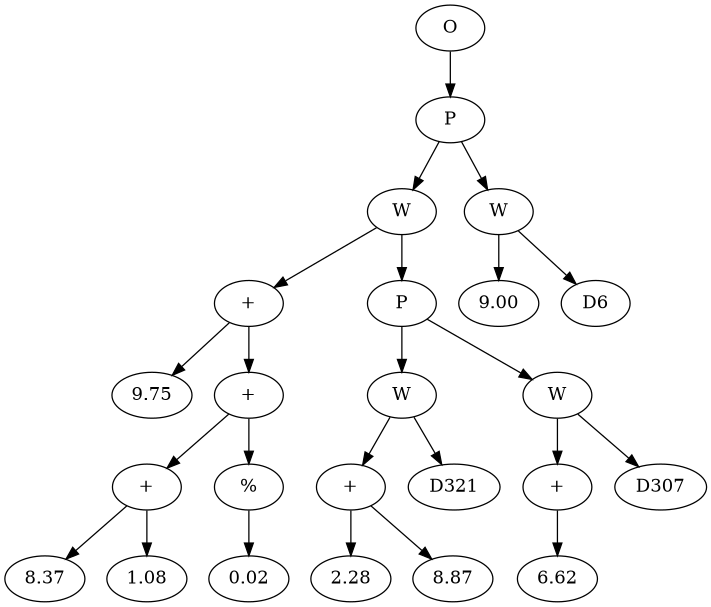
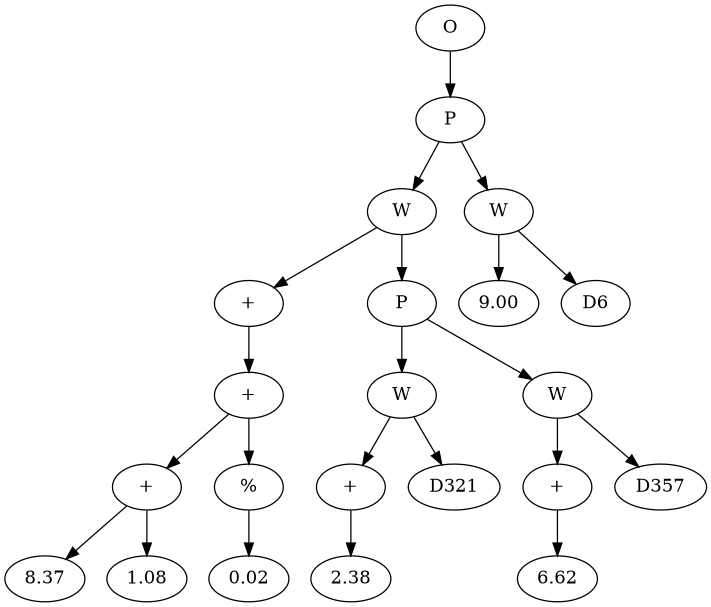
node "9.75": removed
node "D307": label "D307" -> "D357"
node "2.28": label "2.28" -> "2.38"
node "8.87": removed
